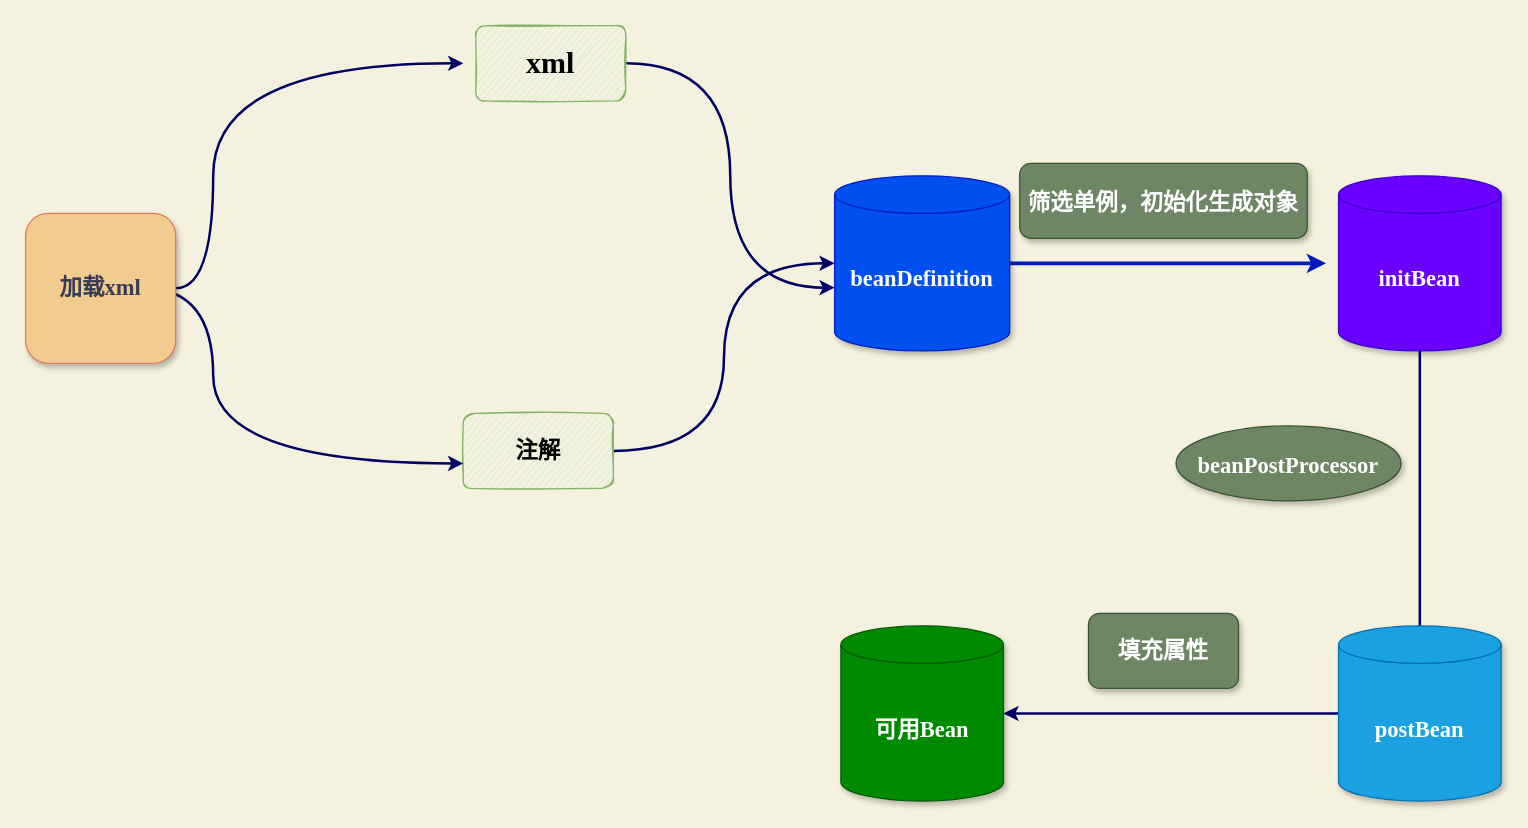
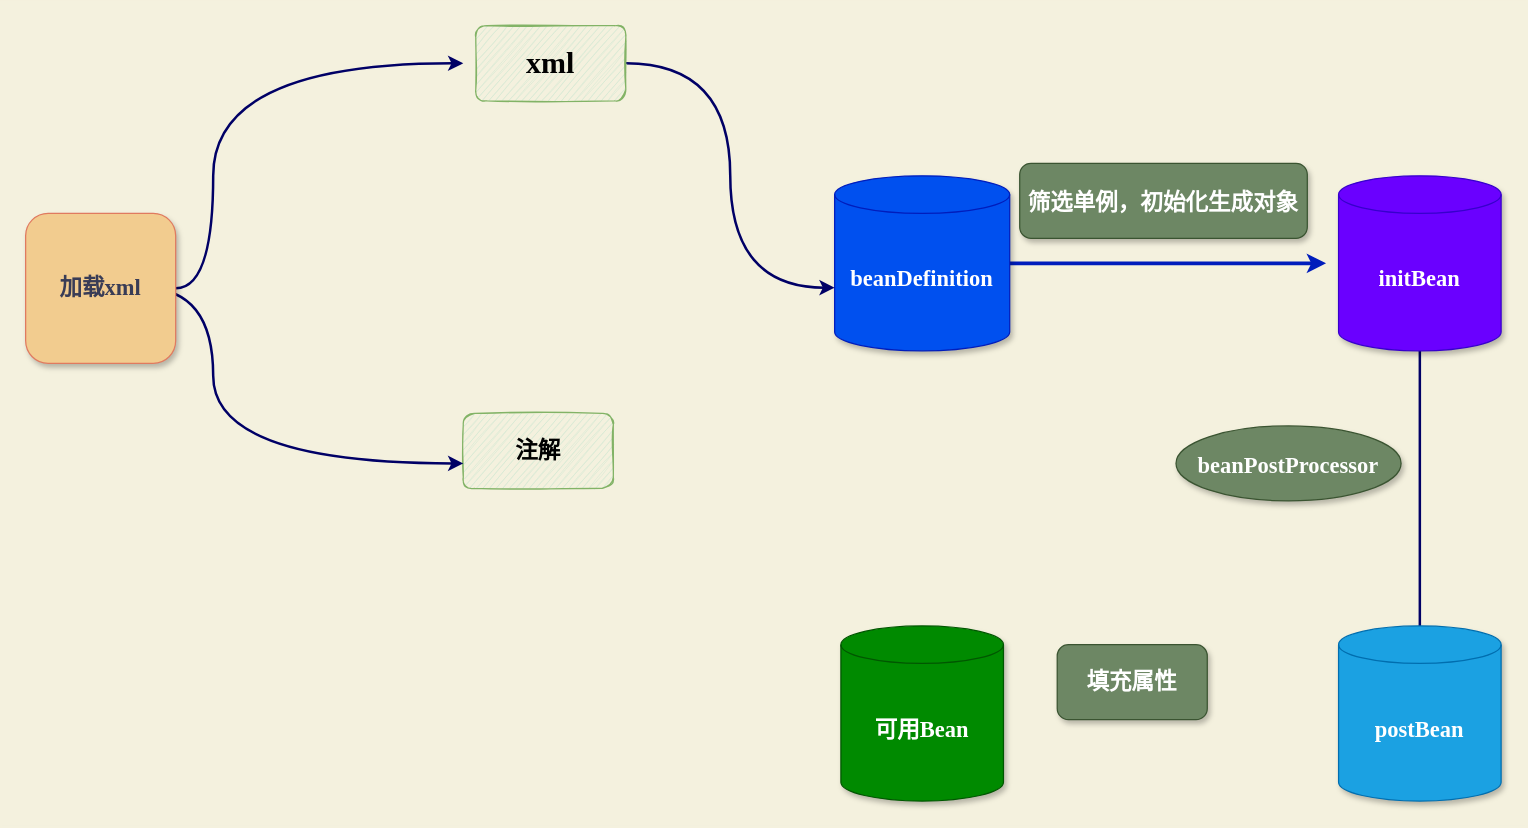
edge "注解" -> "beanDefinition": removed
node "填充属性": moved (1163, 651) -> (1132, 682)
edge "postBean" -> "可用Bean": removed
